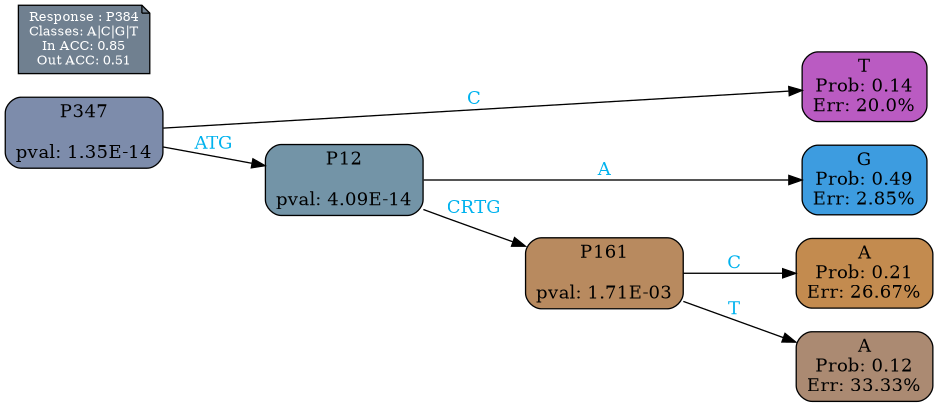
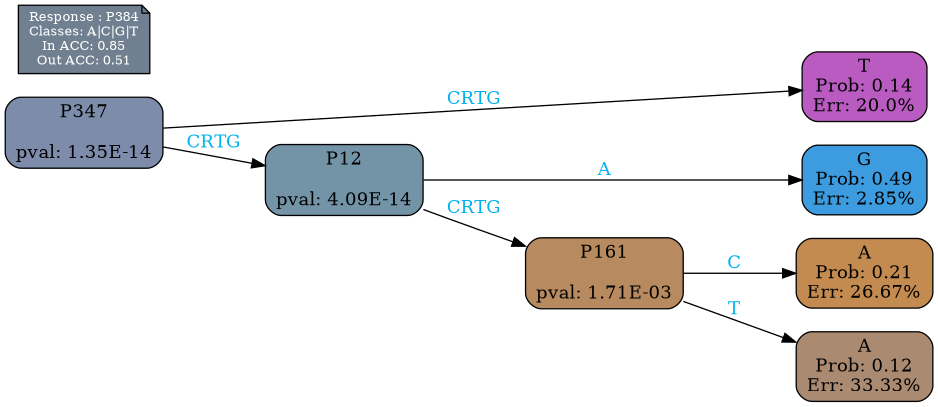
edge "P347 pval: 1.35E-14" -> "T Prob: 0.14 Err: 20.0%": label "C" -> "CRTG"
edge "P347 pval: 1.35E-14" -> "P12 pval: 4.09E-14": label "ATG" -> "CRTG"
